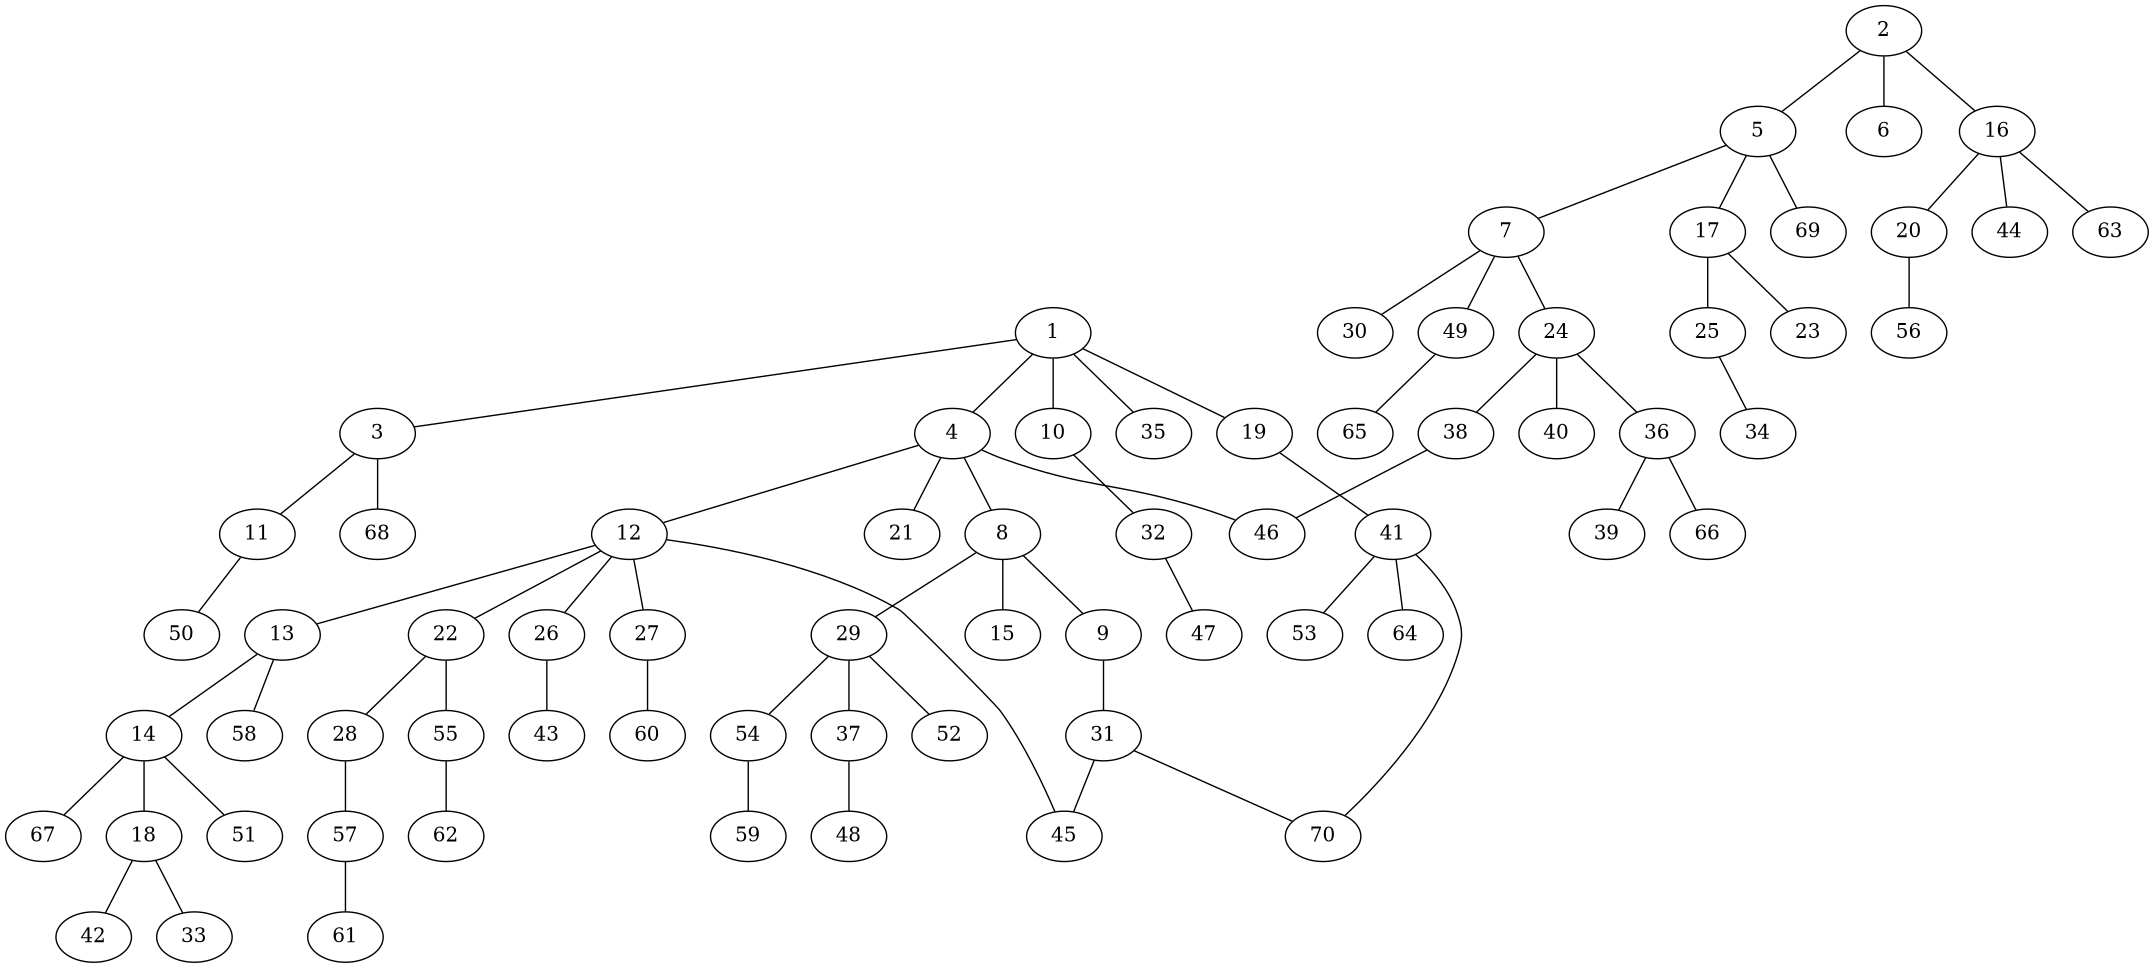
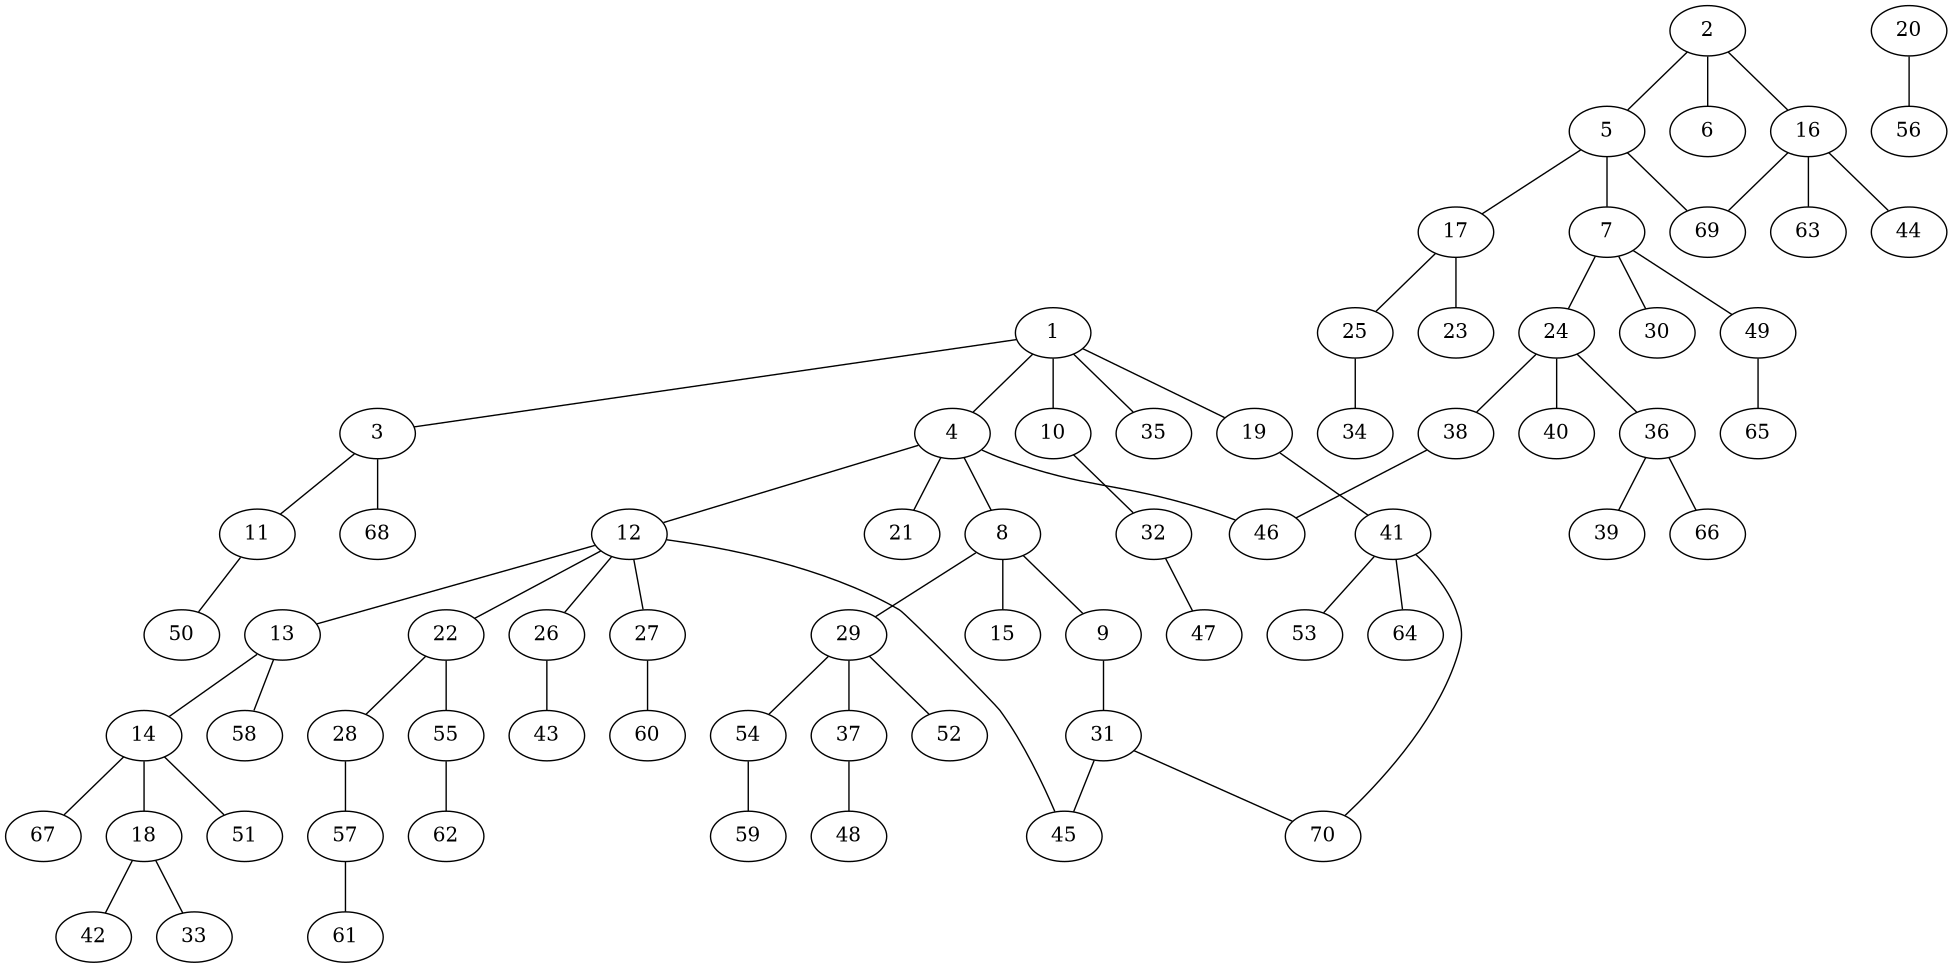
edge "16" -- "20": now "16" -- "69"
